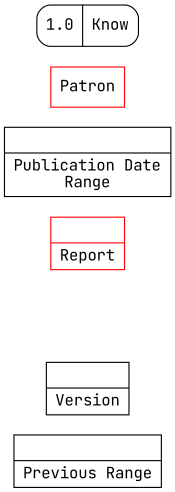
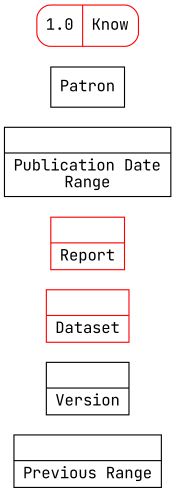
node "1.0": color black -> red
node "Patron": color red -> black
node "Dataset": added
